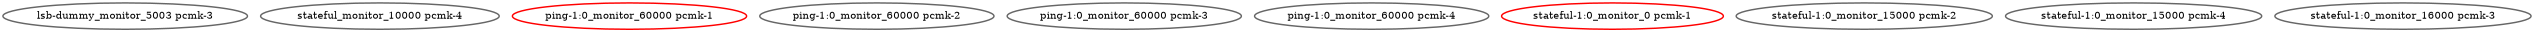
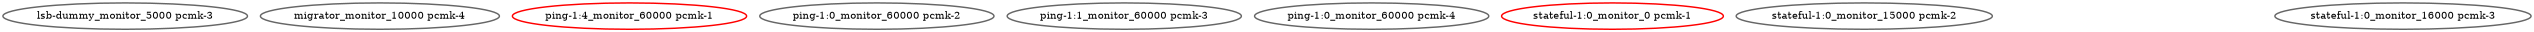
node "lsb-dummy_monitor_5003 pcmk-3": label "lsb-dummy_monitor_5003 pcmk-3" -> "lsb-dummy_monitor_5000 pcmk-3"
node "stateful_monitor_10000 pcmk-4": label "stateful_monitor_10000 pcmk-4" -> "migrator_monitor_10000 pcmk-4"
node "ping-1:0_monitor_60000 pcmk-1": label "ping-1:0_monitor_60000 pcmk-1" -> "ping-1:4_monitor_60000 pcmk-1"
node "ping-1:0_monitor_60000 pcmk-3": label "ping-1:0_monitor_60000 pcmk-3" -> "ping-1:1_monitor_60000 pcmk-3"
node "stateful-1:0_monitor_15000 pcmk-4": removed
